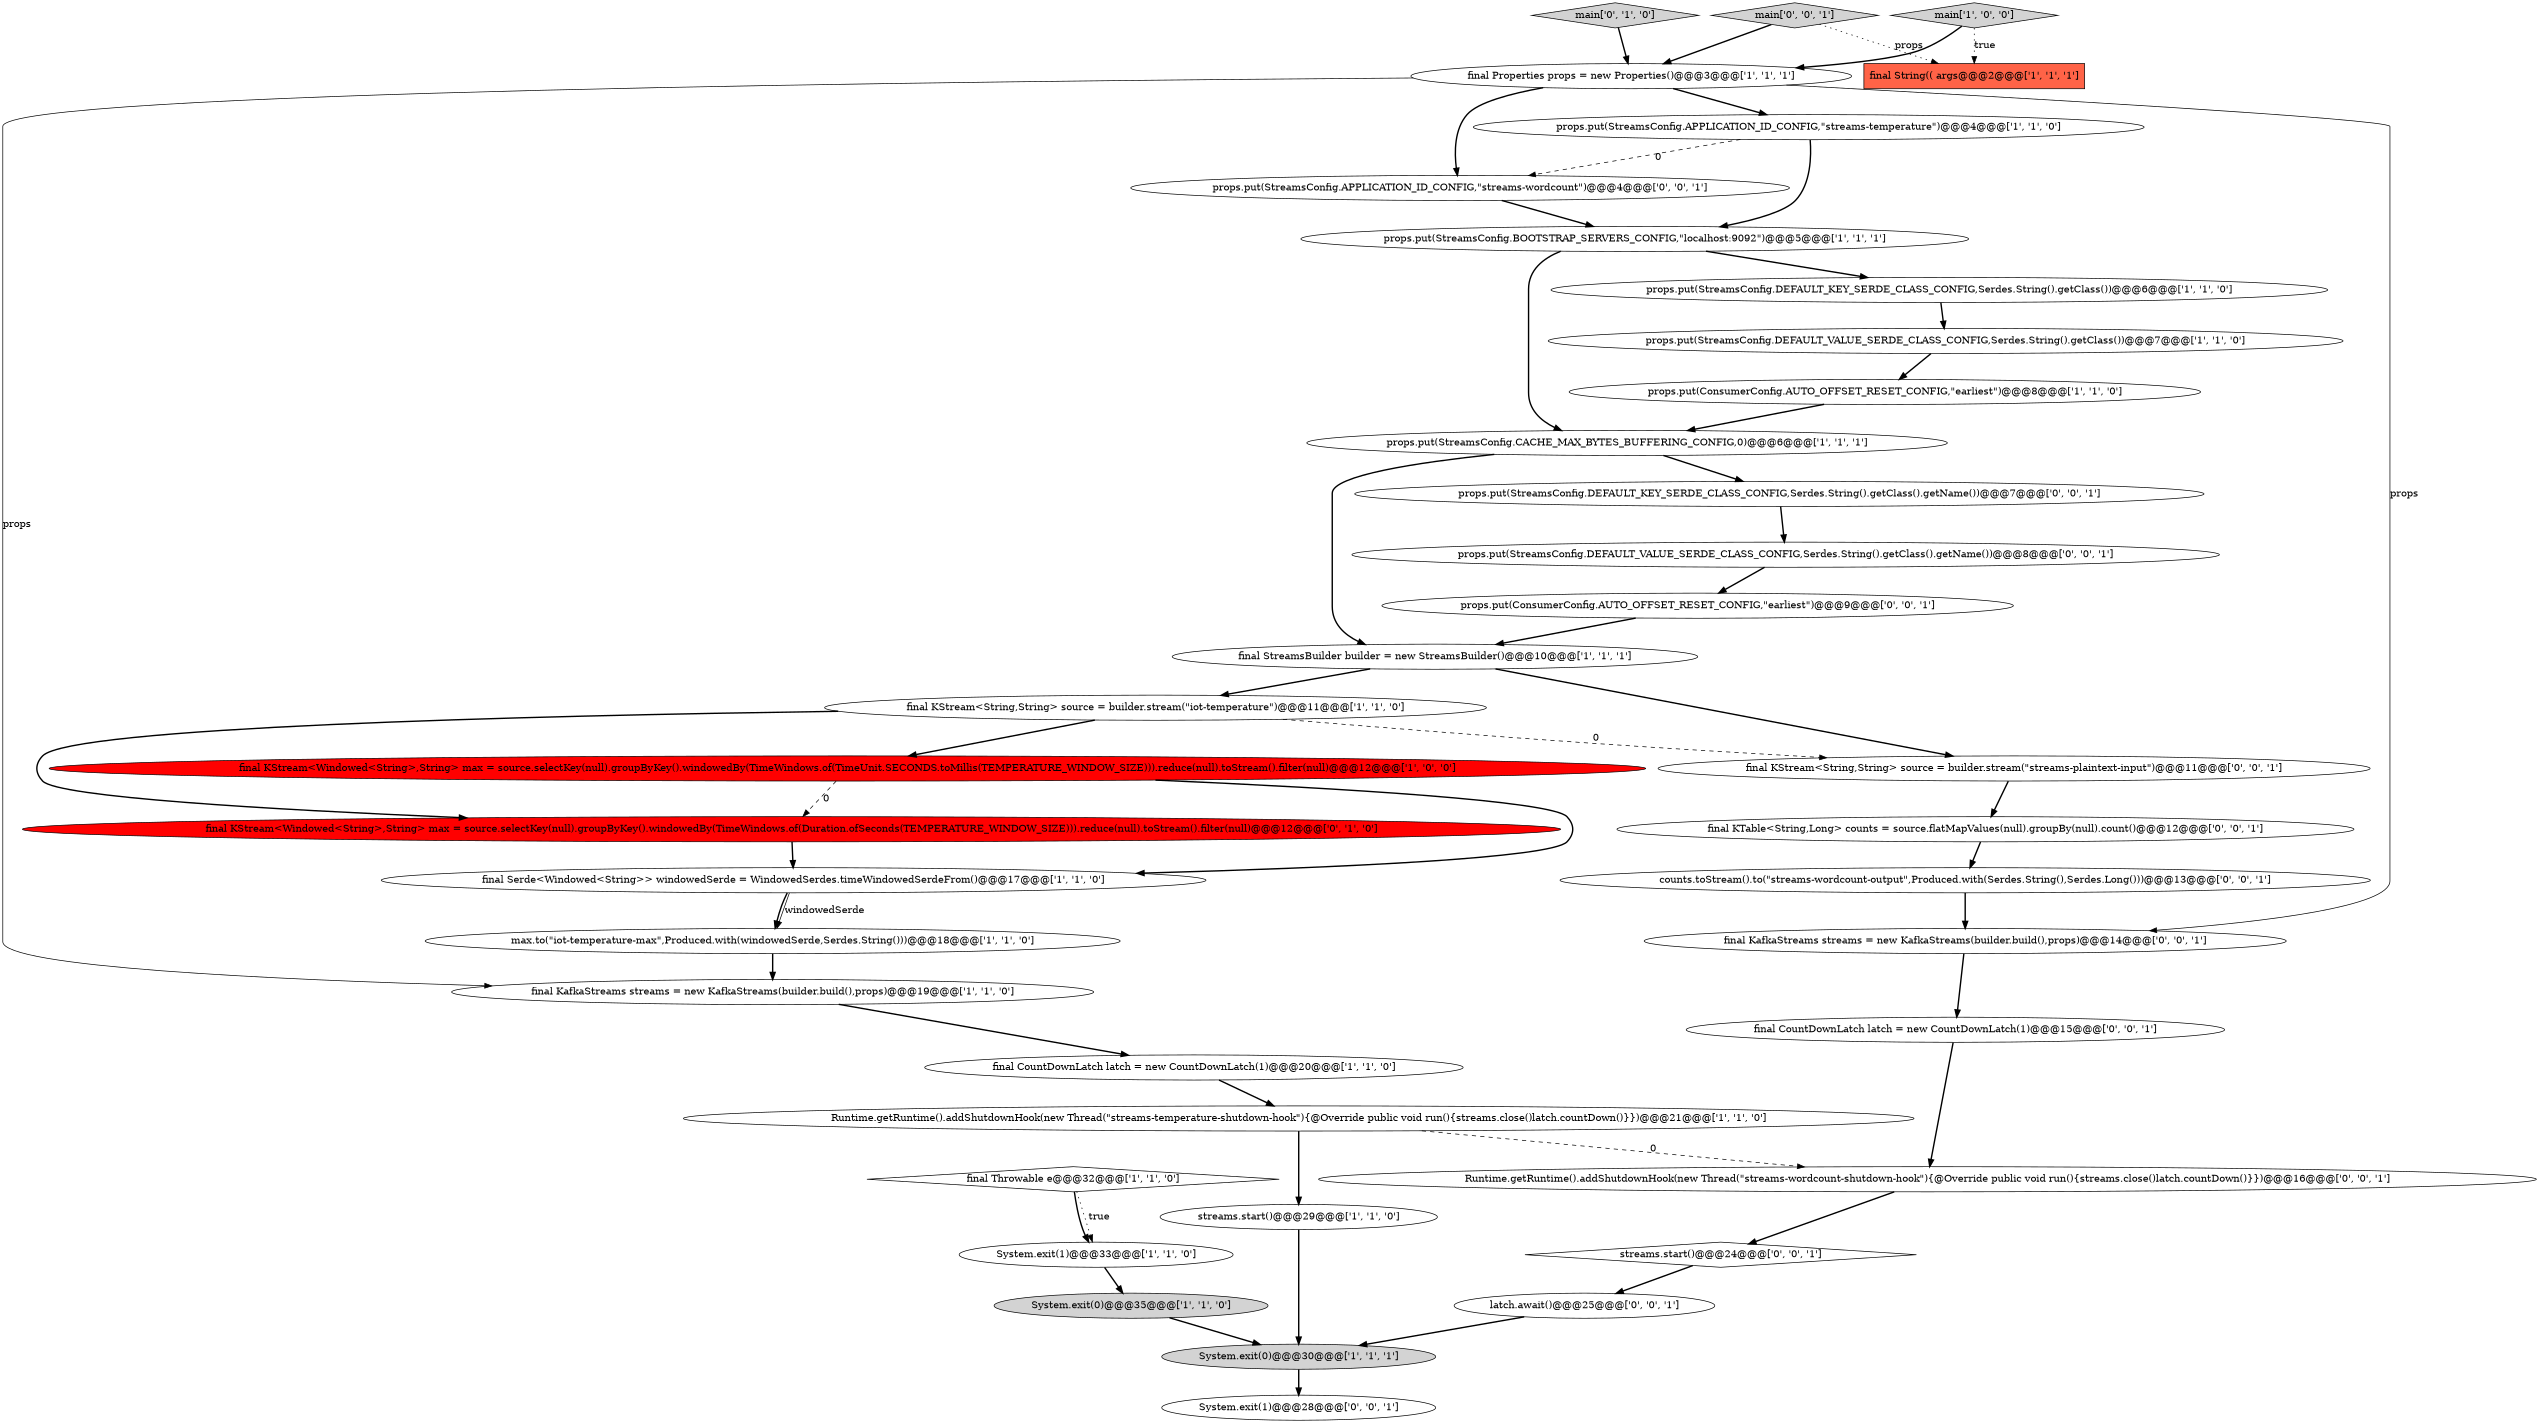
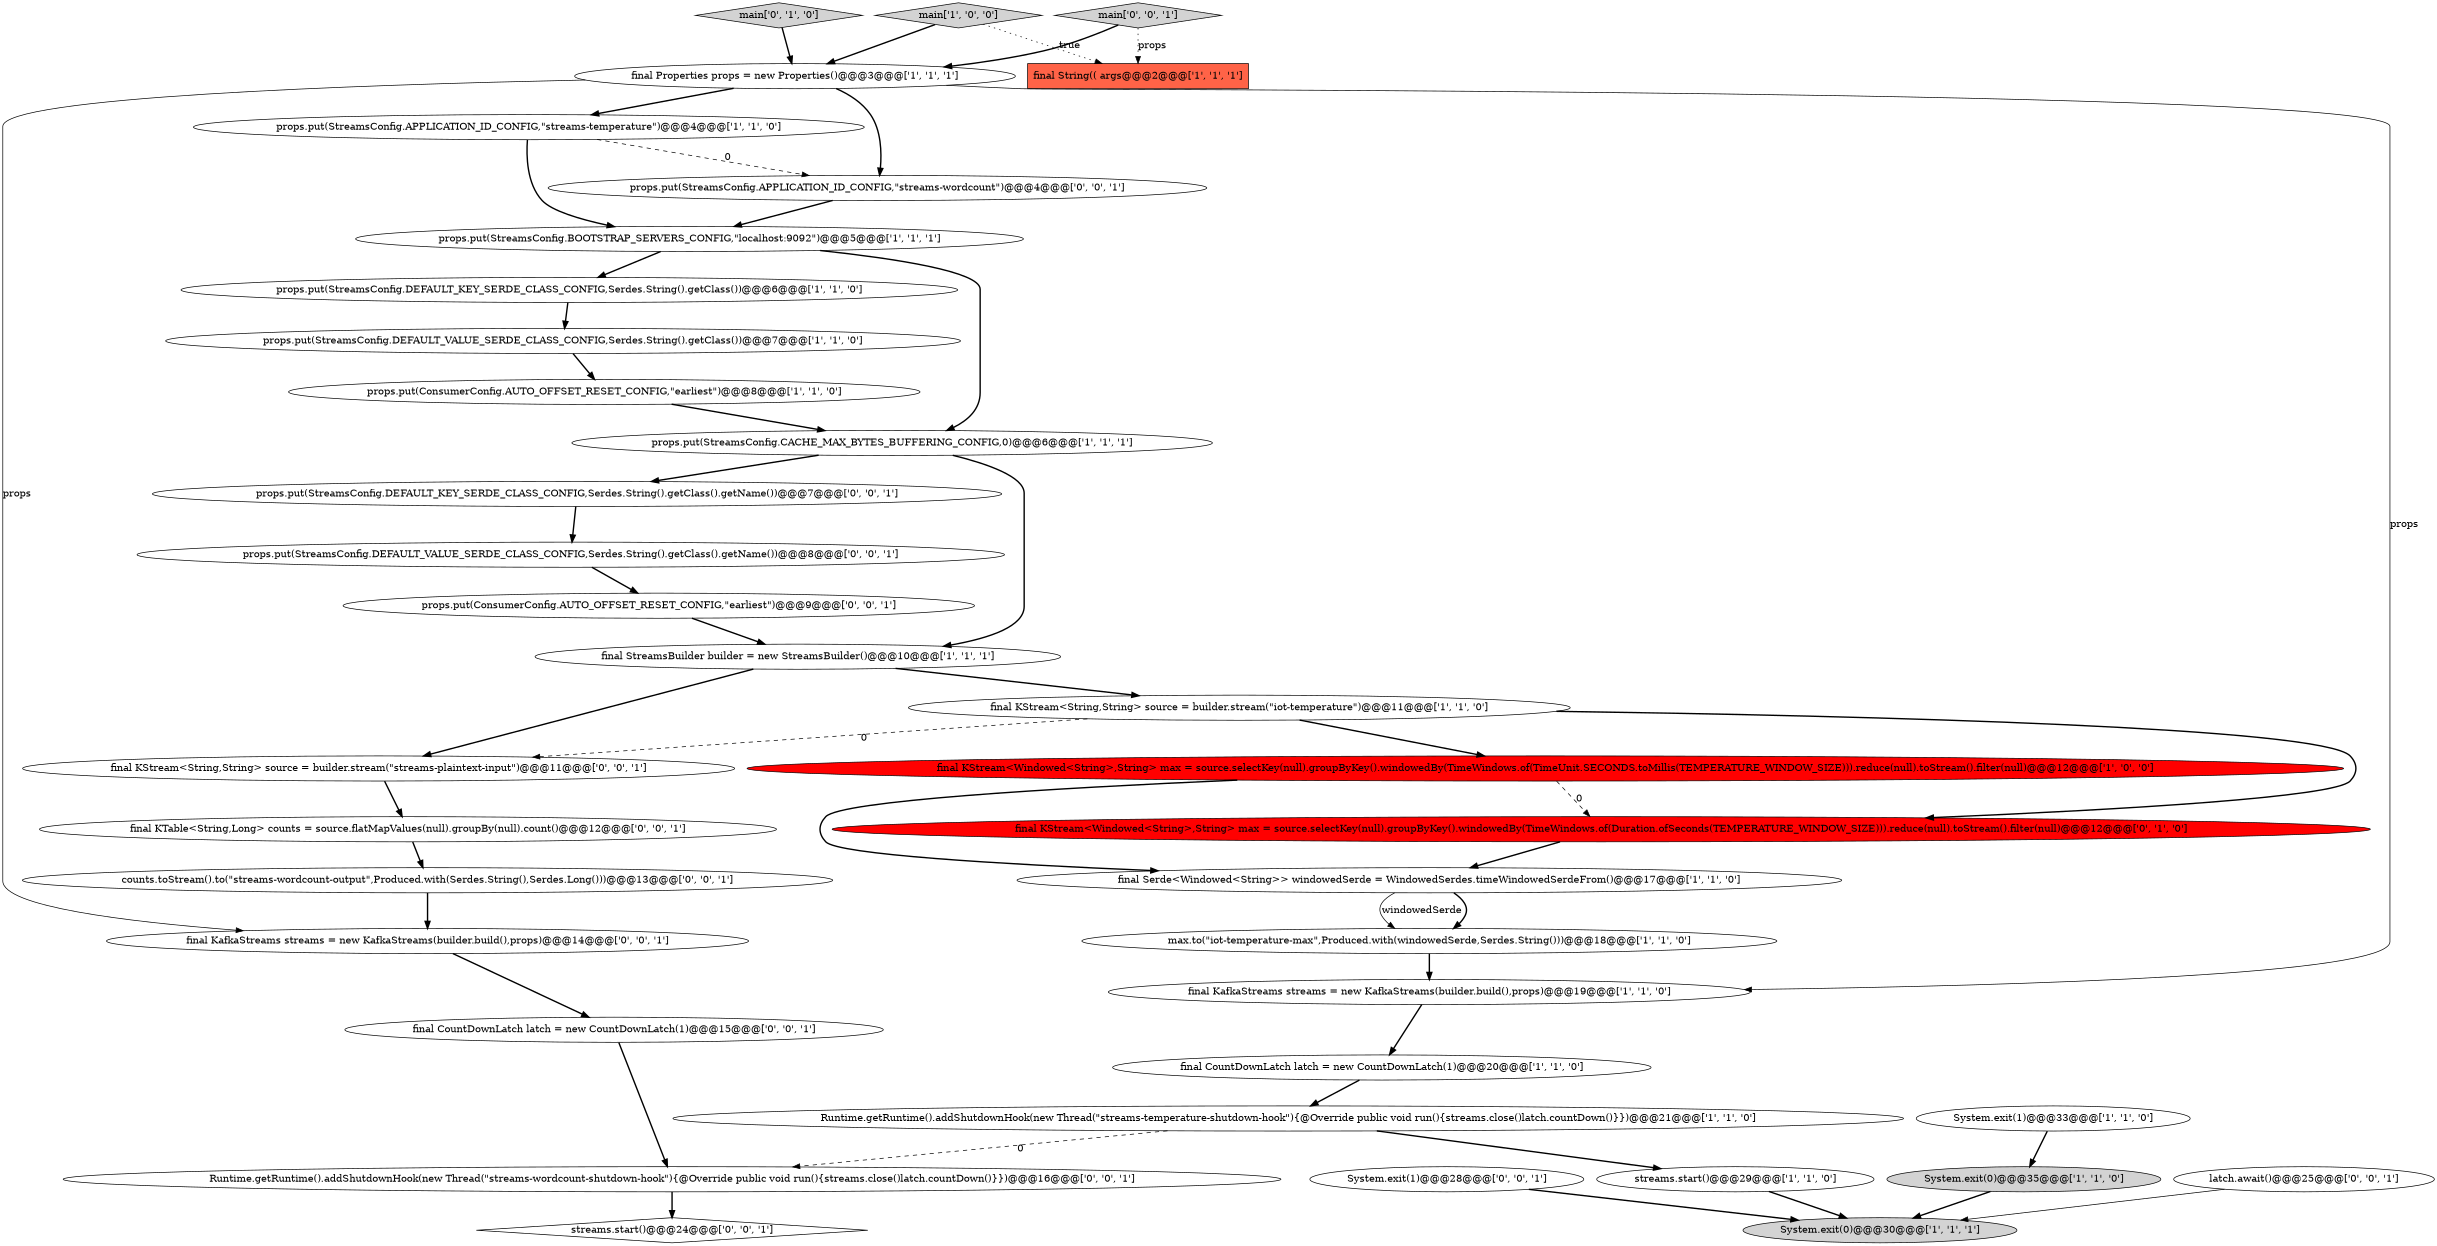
node "final Throwable e@@@32@@@['1', '1', '0']": removed
edge "streams.start()@@@24@@@['0', '0', '1']" -> "latch.await()@@@25@@@['0', '0', '1']": removed
edge "latch.await()@@@25@@@['0', '0', '1']" -> "System.exit(0)@@@30@@@['1', '1', '1']": style bold -> solid
edge "System.exit(0)@@@30@@@['1', '1', '1']" -> "System.exit(1)@@@28@@@['0', '0', '1']": reversed
